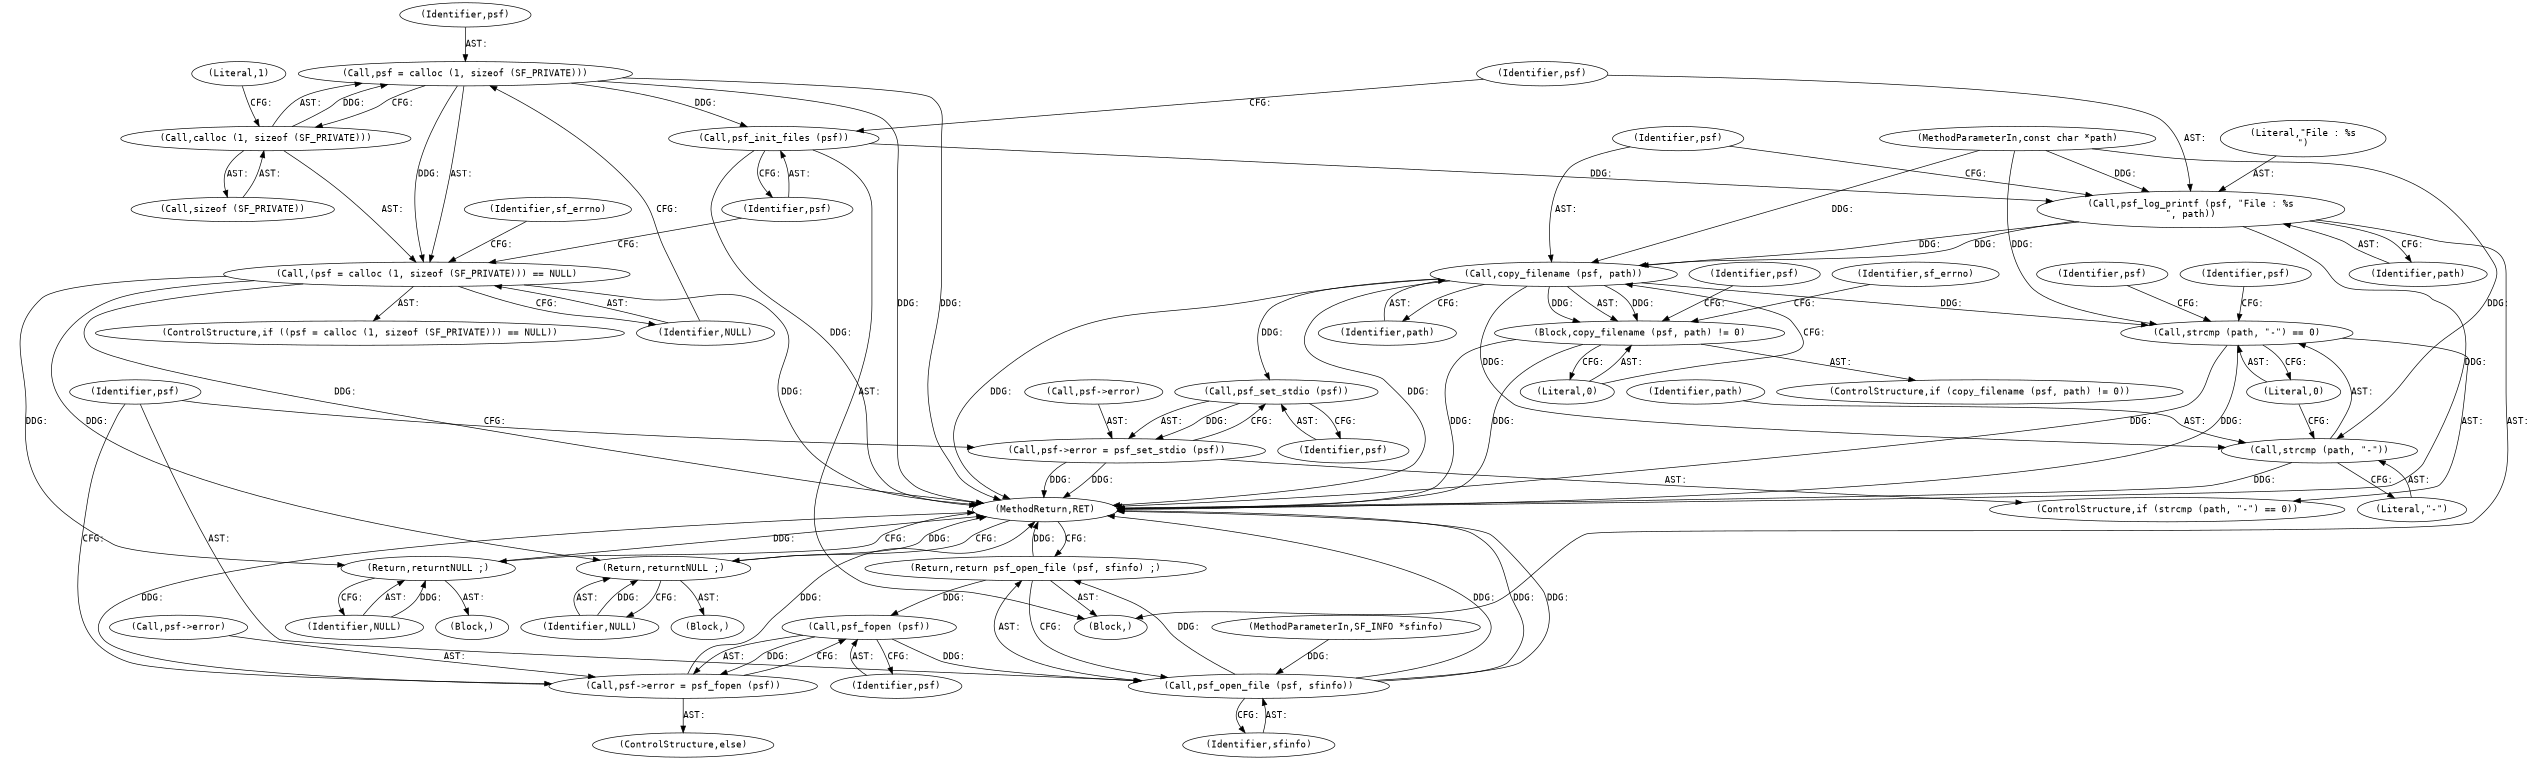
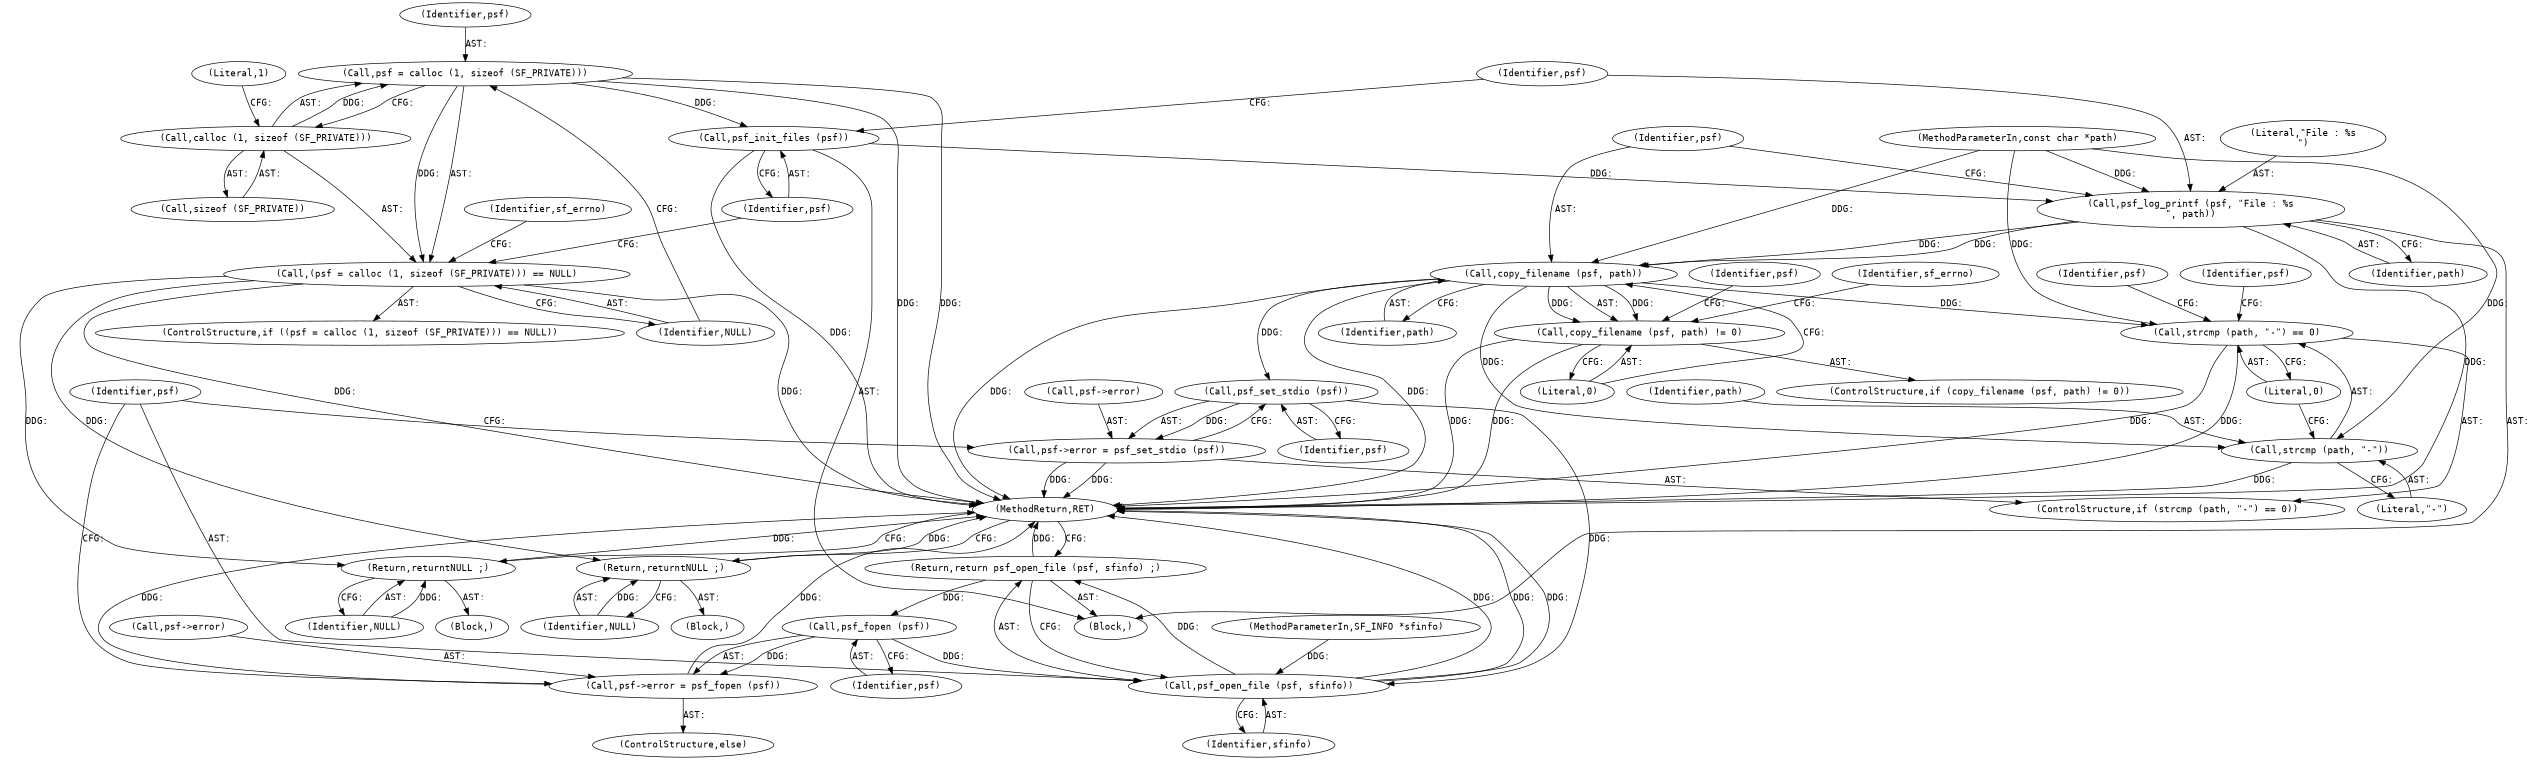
node "(Block,copy_filename (psf, path) != 0)": label "(Block,copy_filename (psf, path) != 0)" -> "(Call,copy_filename (psf, path) != 0)"
edge "(Call,psf_set_stdio (psf))" -> "(Call,psf_open_file (psf, sfinfo))": added, label "DDG:"
edge "(Call,psf->error = psf_fopen (psf))" -> "(Call,psf_fopen (psf))": removed, label "CFG:"
